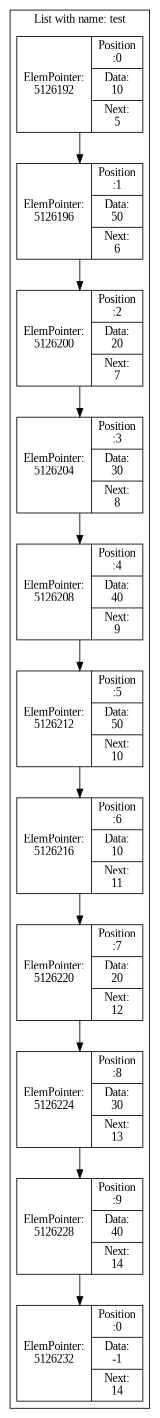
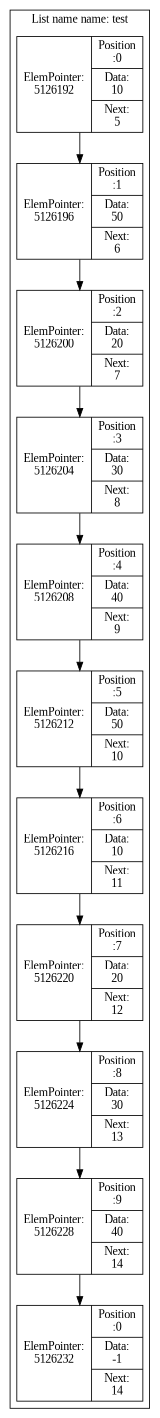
cluster "List with name: test": label "List with name: test" -> "List name name: test"
